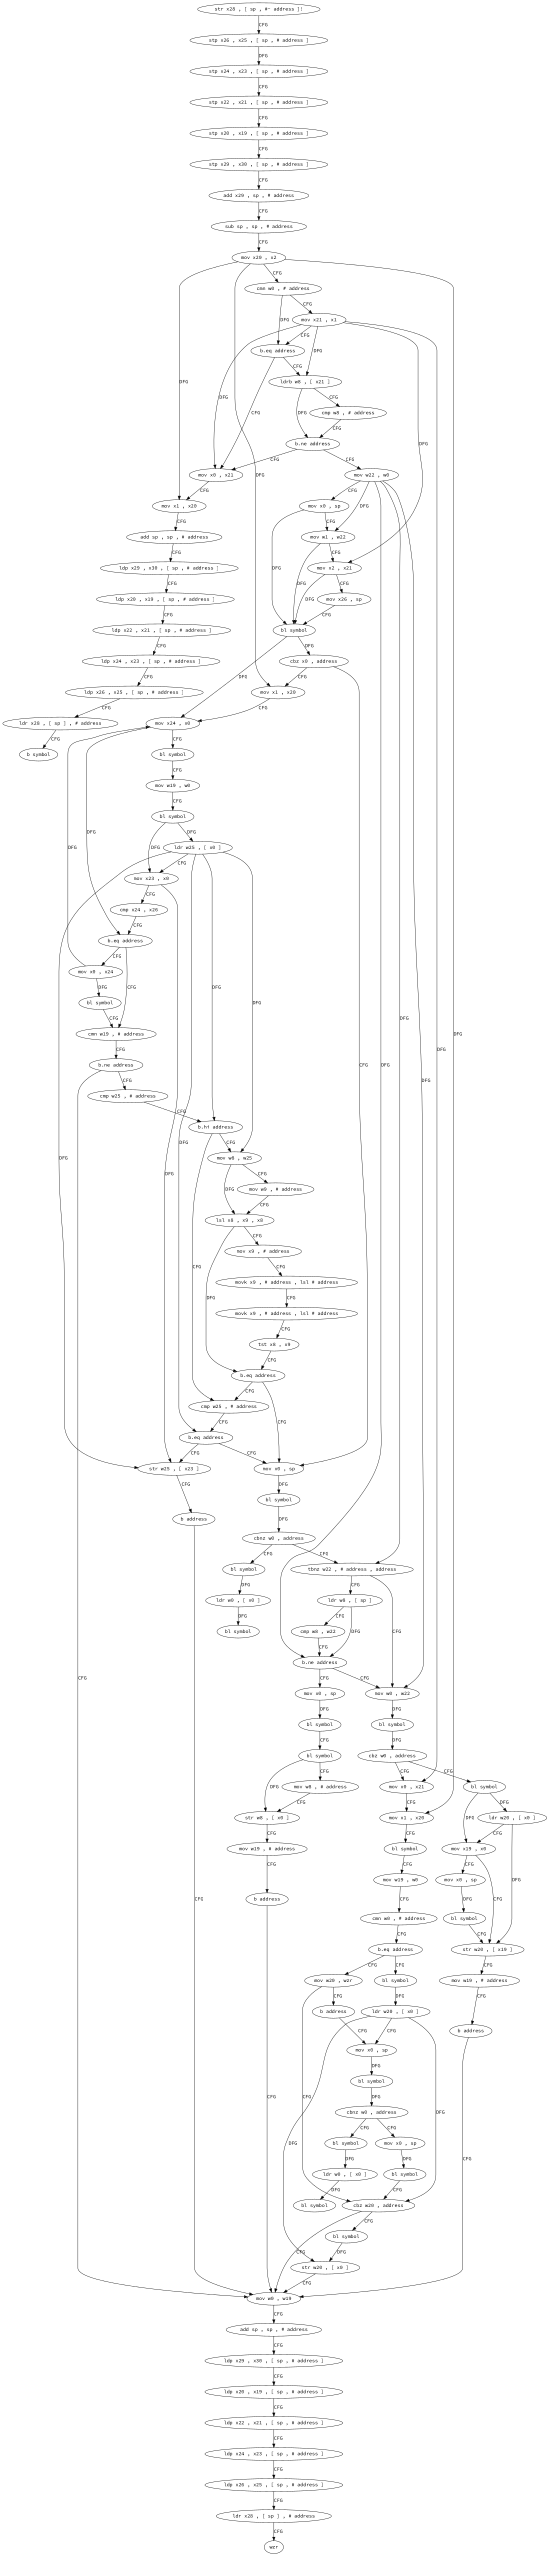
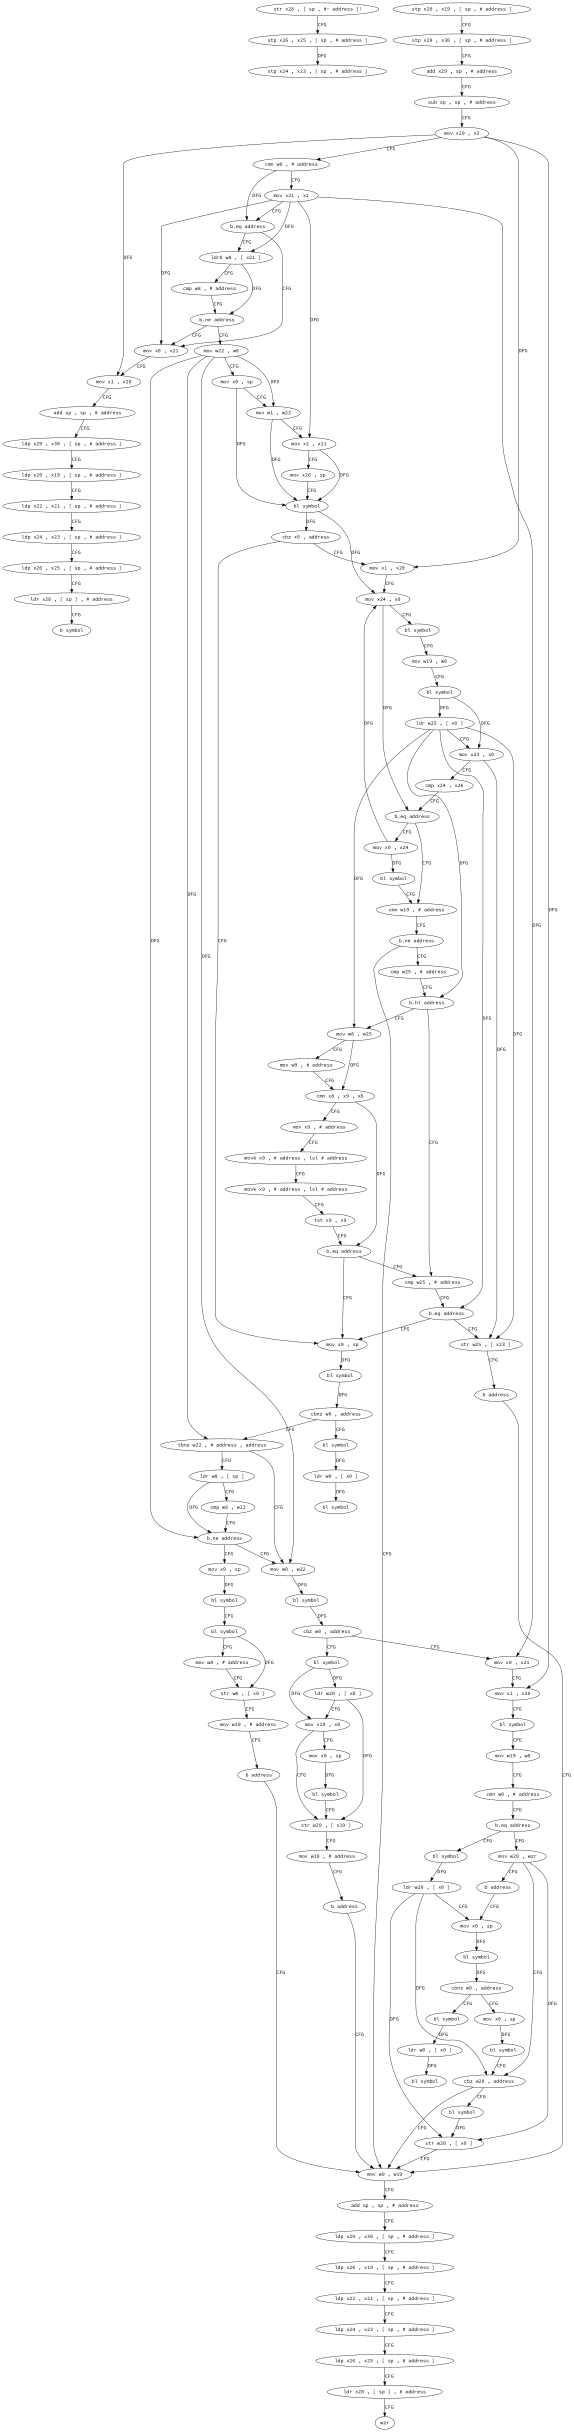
node "stp x22 , x21 , [ sp , # address ]": removed
node "lsl x8 , x9 , x8": label "lsl x8 , x9 , x8" -> "cmn x8 , x9 , x8"
edge "mov w20 , wzr" -> "str w20 , [ x0 ]": added, label "DFG"
